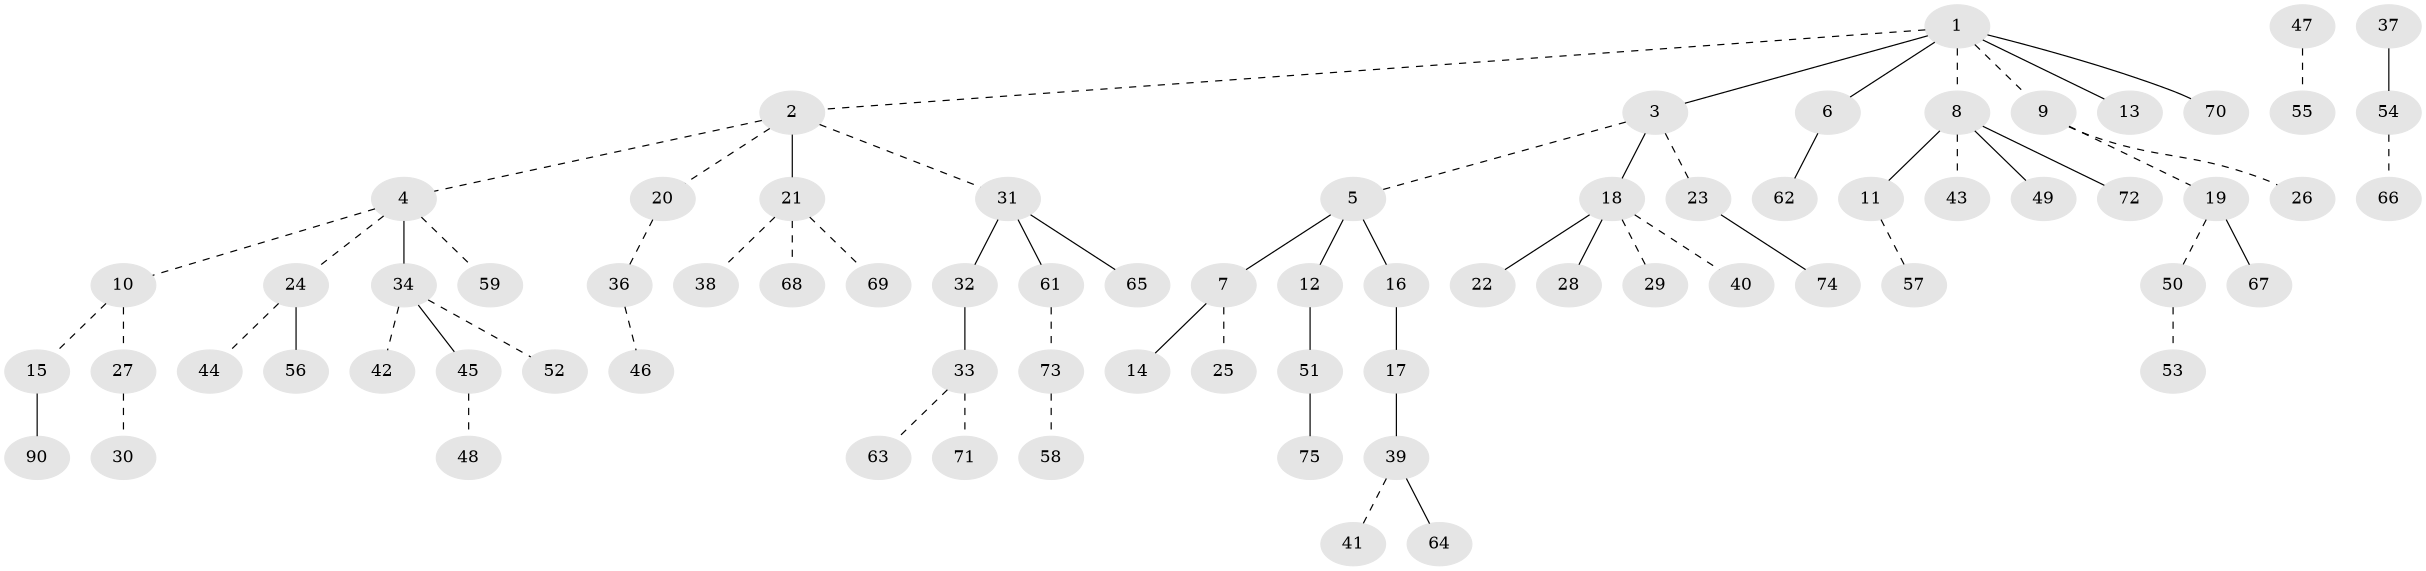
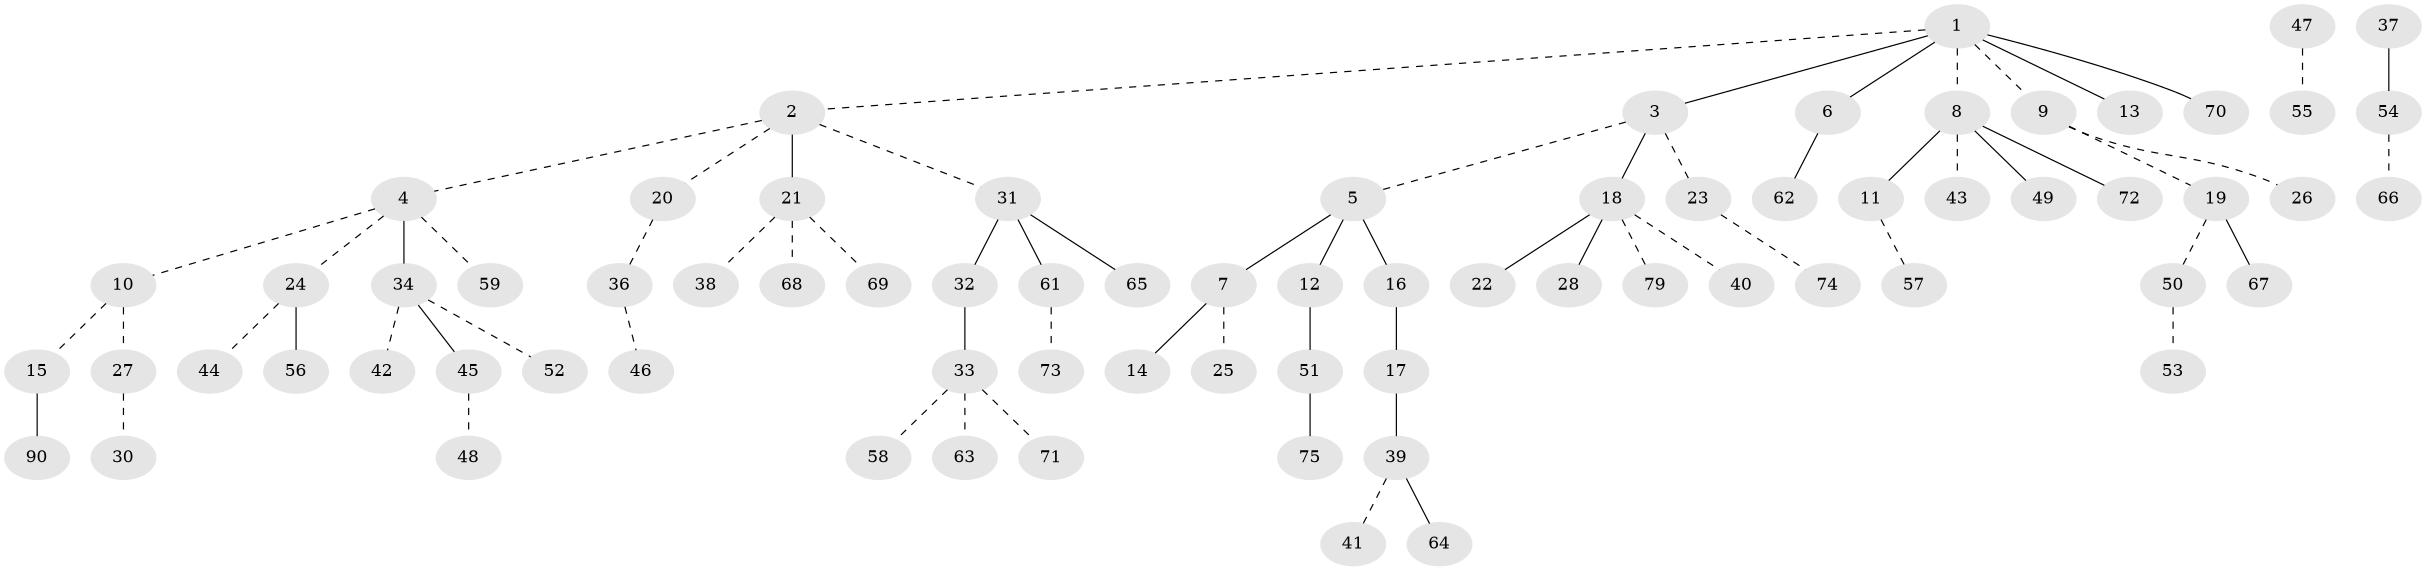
edge "23" -- "74": style solid -> dashed
node "29": label "29" -> "79"
edge "73" -- "58": now "33" -- "58"
